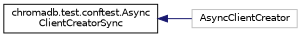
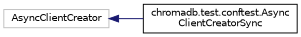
edge "AsyncClientCreator" -> "chromadb.test.conftest.Async ClientCreatorSync": reversed
